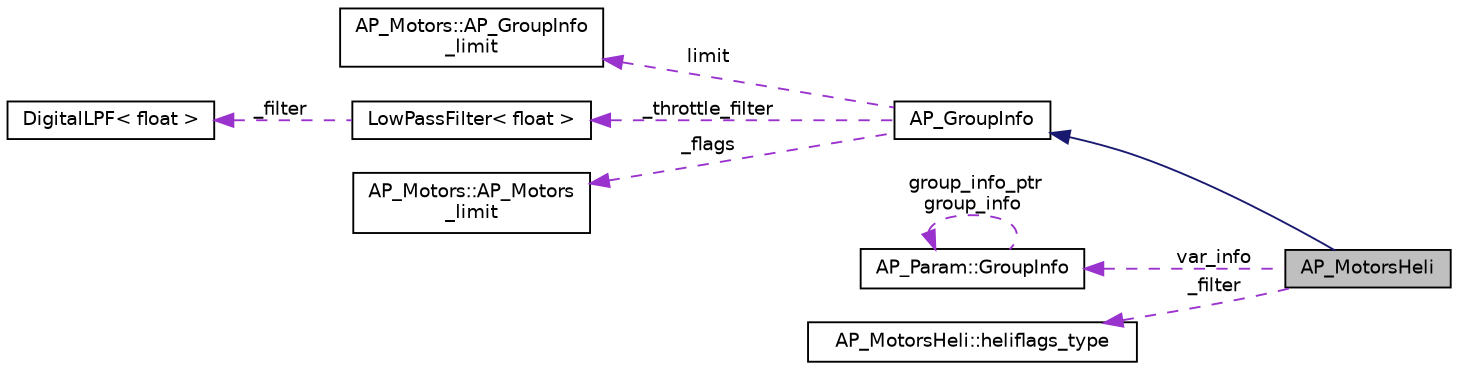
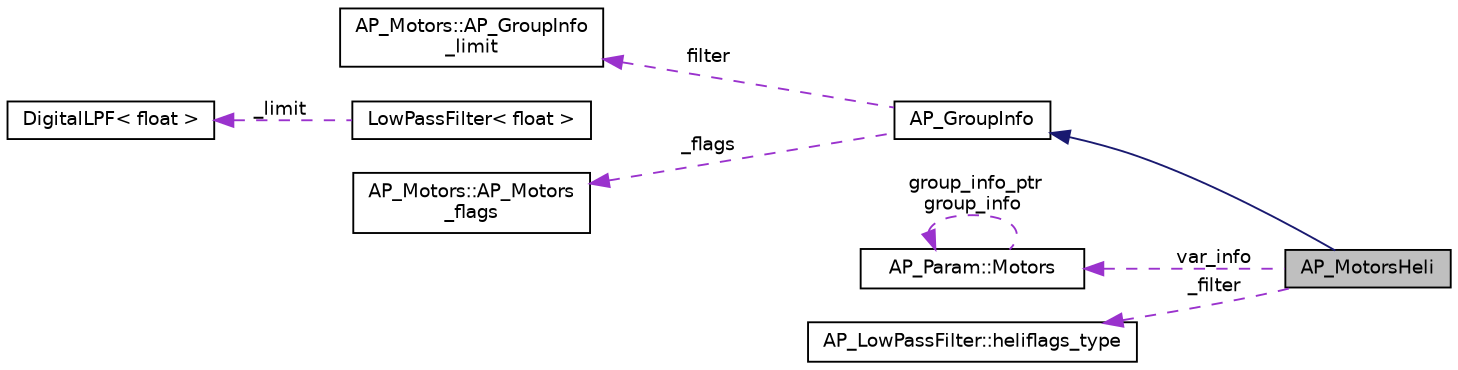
edge "AP_GroupInfo" -> "AP_Motors::AP_GroupInfo _limit": label " limit" -> " filter"
edge "LowPassFilter< float >" -> "DigitalLPF< float >": label " _filter" -> " _limit"
edge "AP_GroupInfo" -> "LowPassFilter< float >": removed, label "_throttle_filter"
node "AP_Motors::AP_Motors _limit": label "AP_Motors::AP_Motors _limit" -> "AP_Motors::AP_Motors _flags"
node "AP_Param::GroupInfo": label "AP_Param::GroupInfo" -> "AP_Param::Motors"
node "AP_MotorsHeli::heliflags_type": label "AP_MotorsHeli::heliflags_type" -> "AP_LowPassFilter::heliflags_type"
